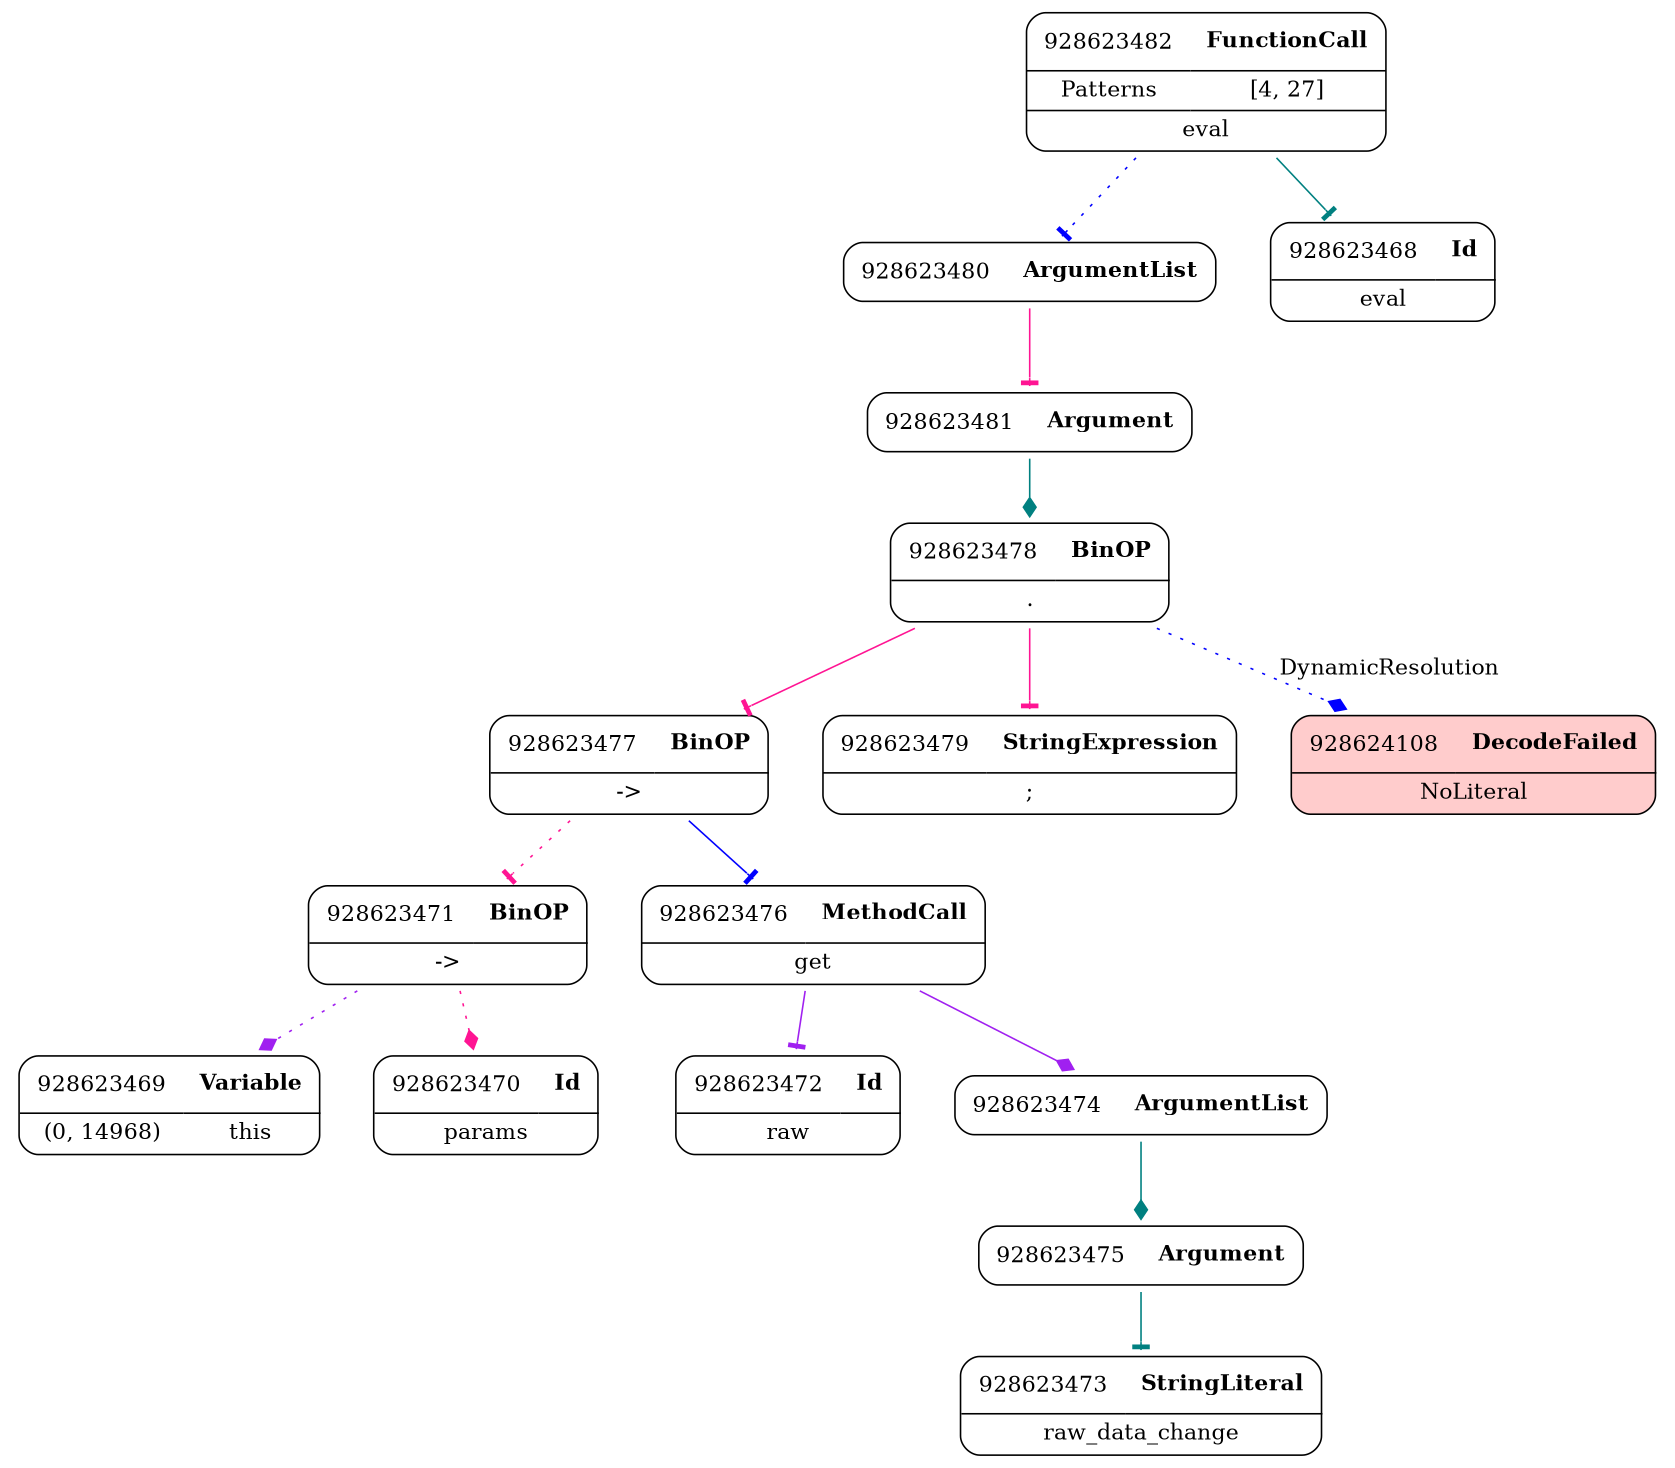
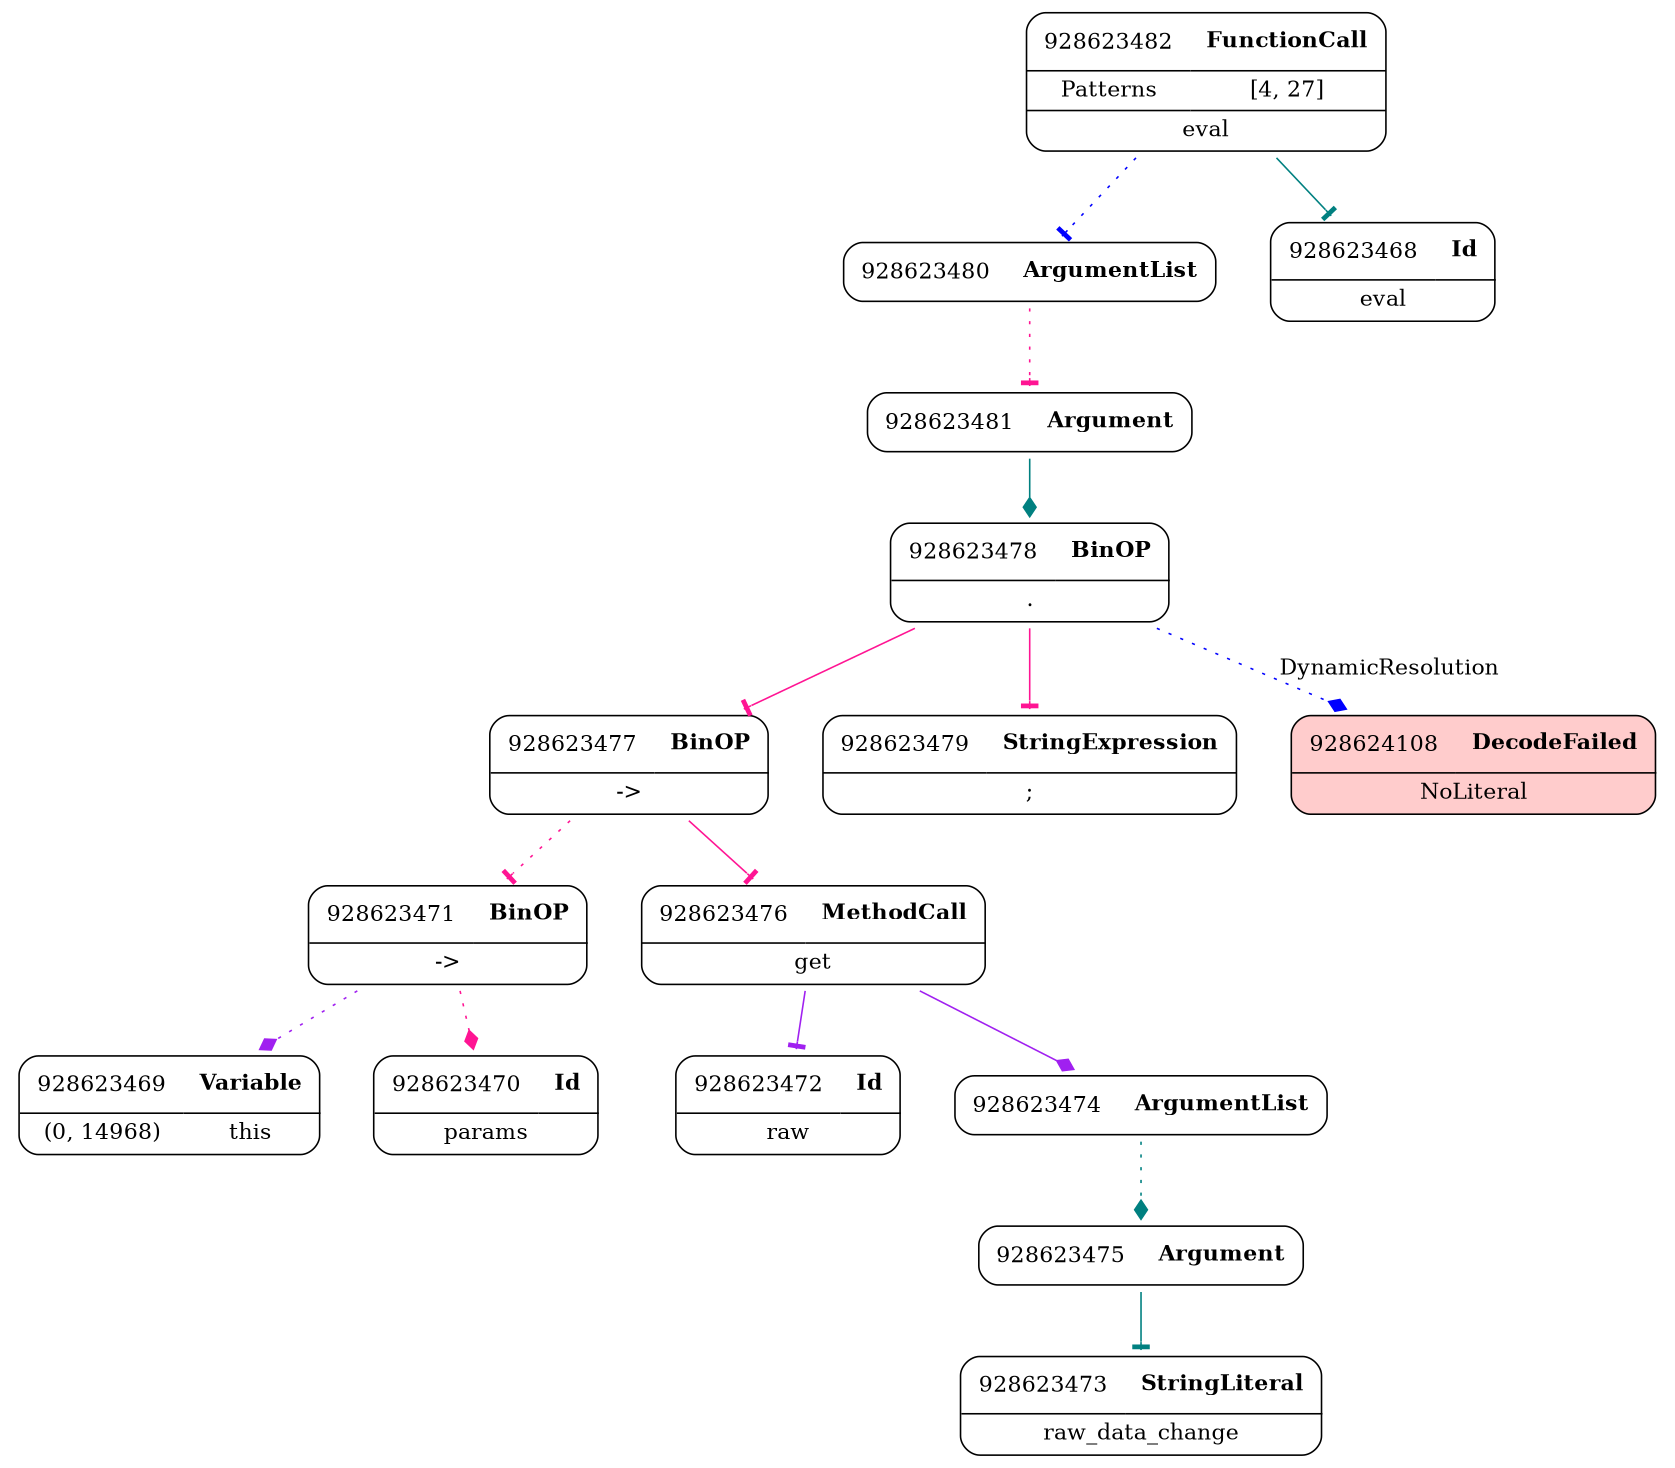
edge "928623480" -> "928623481": style solid -> dotted
edge "928623477" -> "928623476": color blue -> deeppink
edge "928623474" -> "928623475": style solid -> dotted
